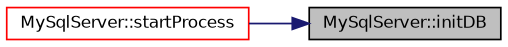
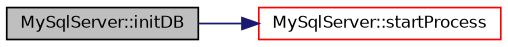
edge "MySqlServer::startProcess" -> "MySqlServer::initDB": reversed
